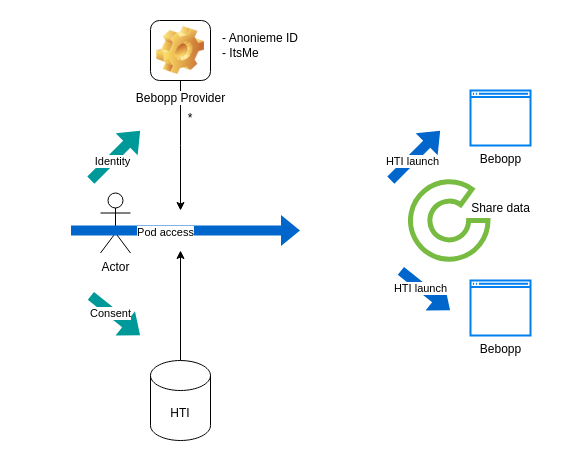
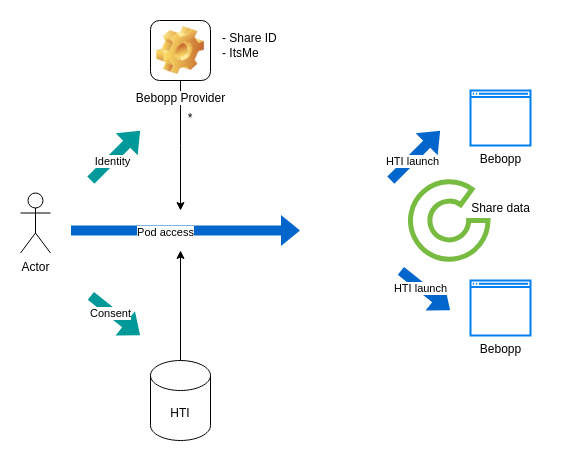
node "- Anonieme ID - ItsMe": label "- Anonieme ID - ItsMe" -> "- Share ID - ItsMe"
node "Actor": moved (116, 223) -> (36, 223)
